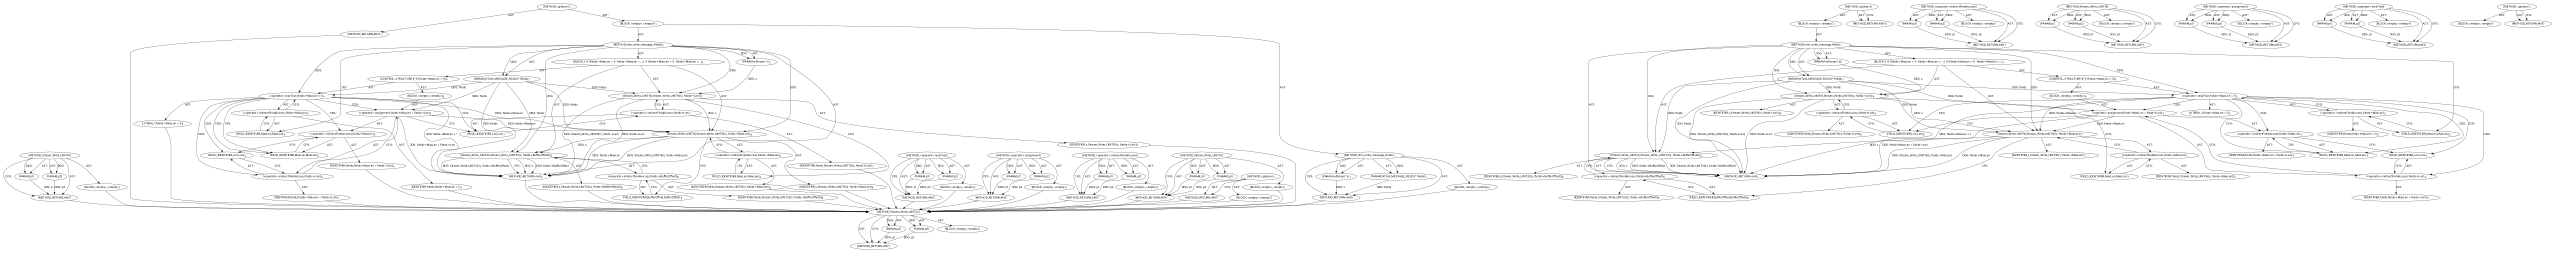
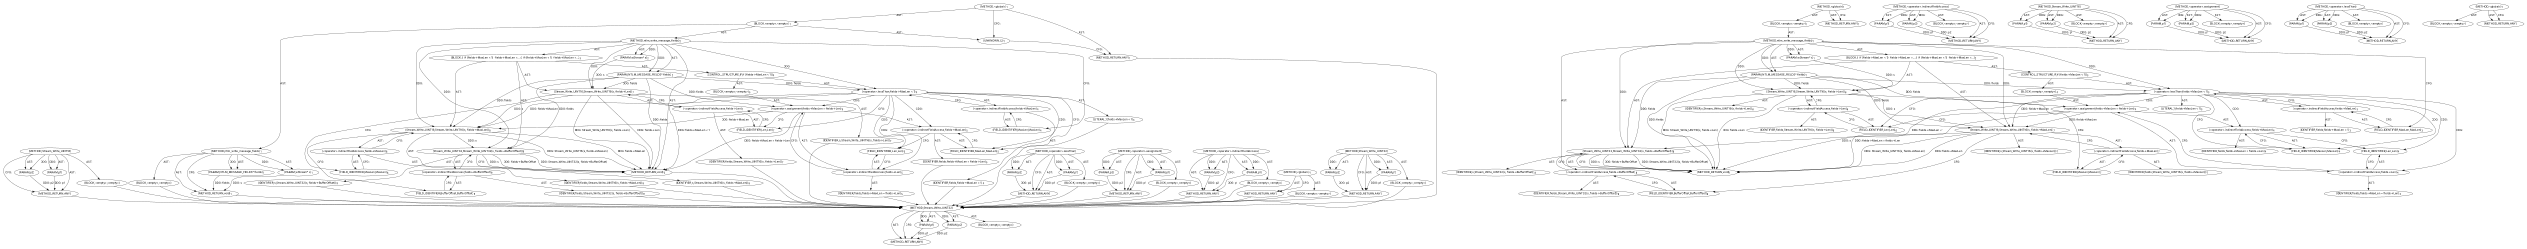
node "(UNKNOWN,),))": added
